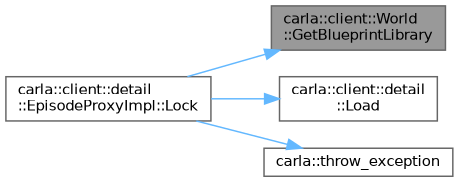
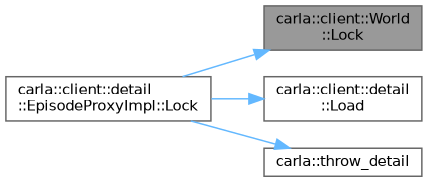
node "carla::client::World ::GetBlueprintLibrary": label "carla::client::World ::GetBlueprintLibrary" -> "carla::client::World ::Lock"
node "carla::throw_exception": label "carla::throw_exception" -> "carla::throw_detail"
